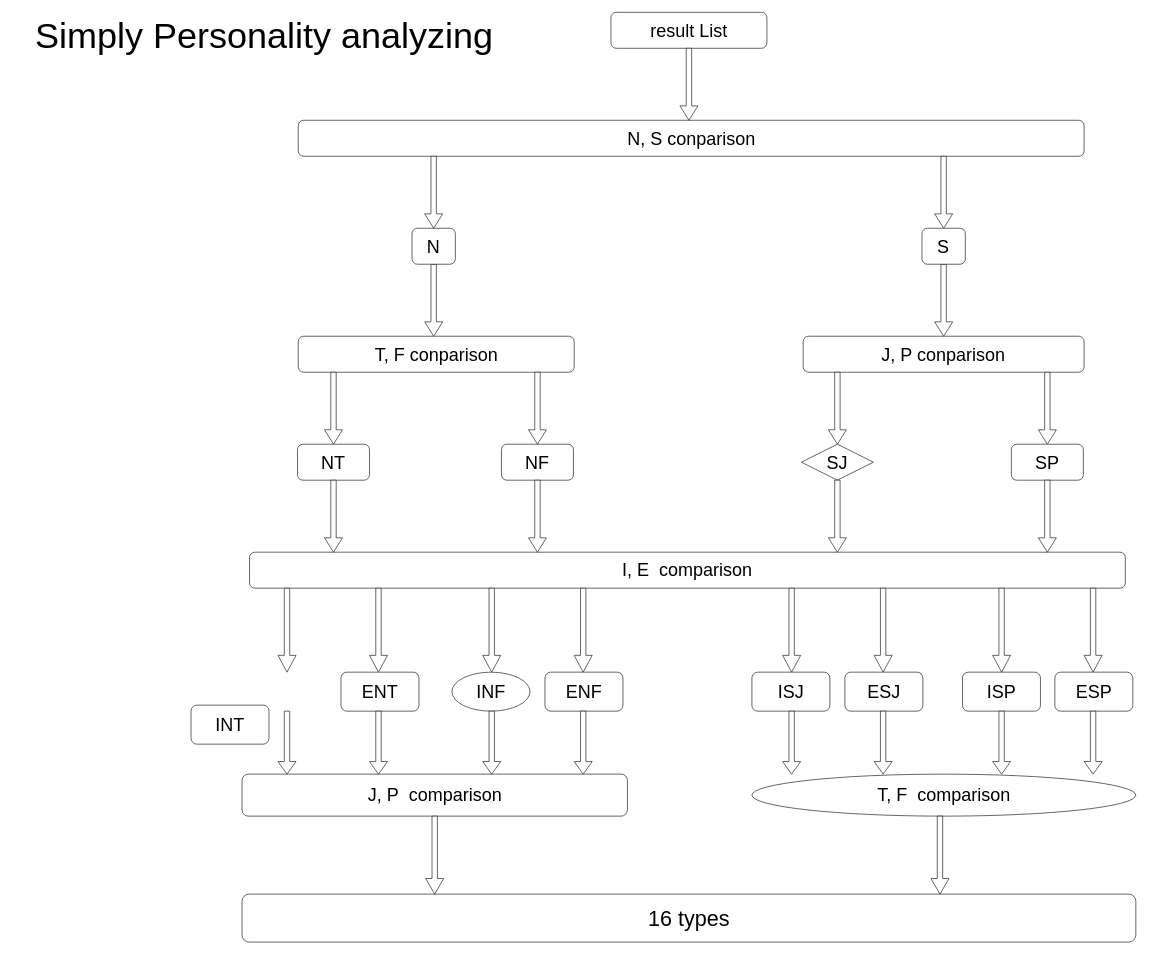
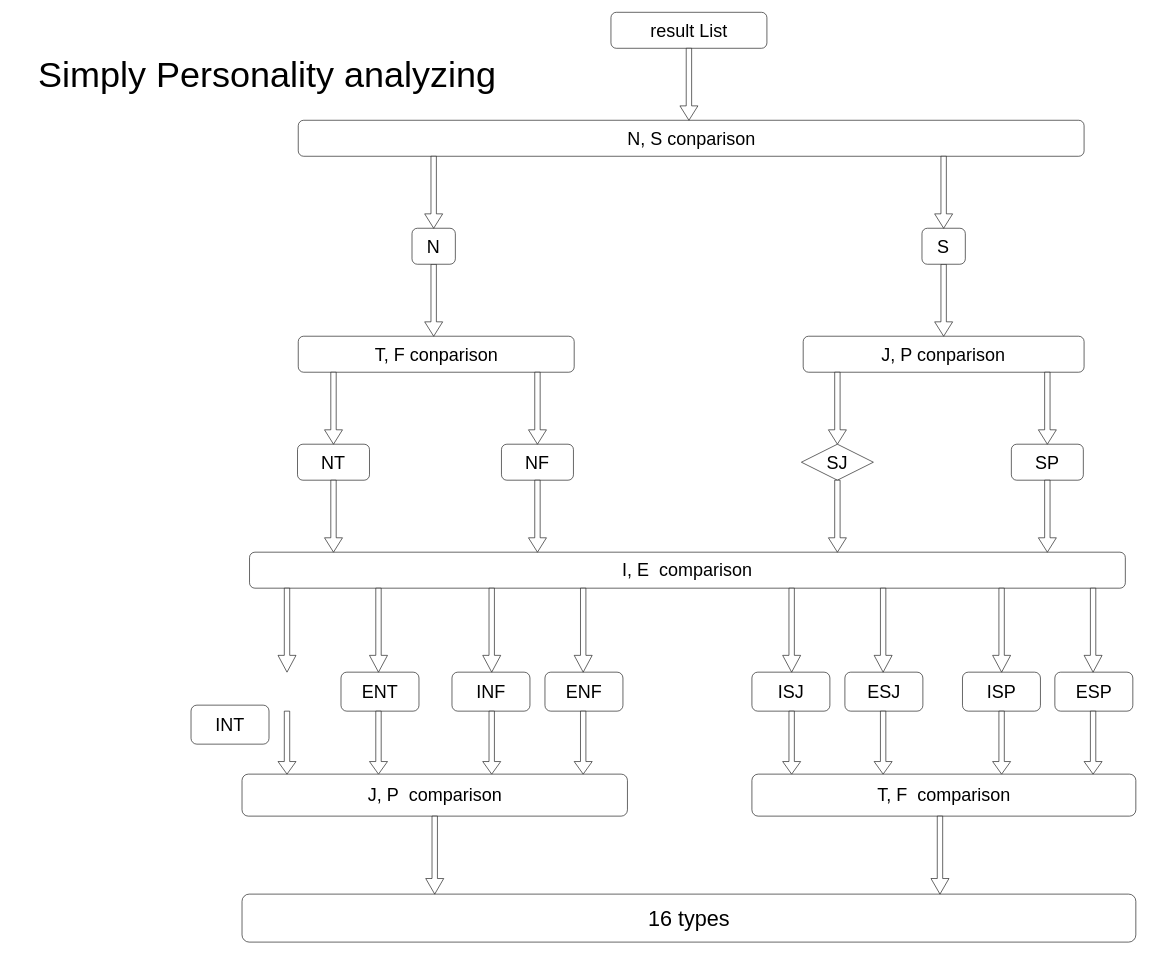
node "Simply Personality analyzing": moved (264, 33) -> (267, 72)
node "INF": shape ellipse -> rounded rectangle
node "T, F comparison": shape ellipse -> rounded rectangle
